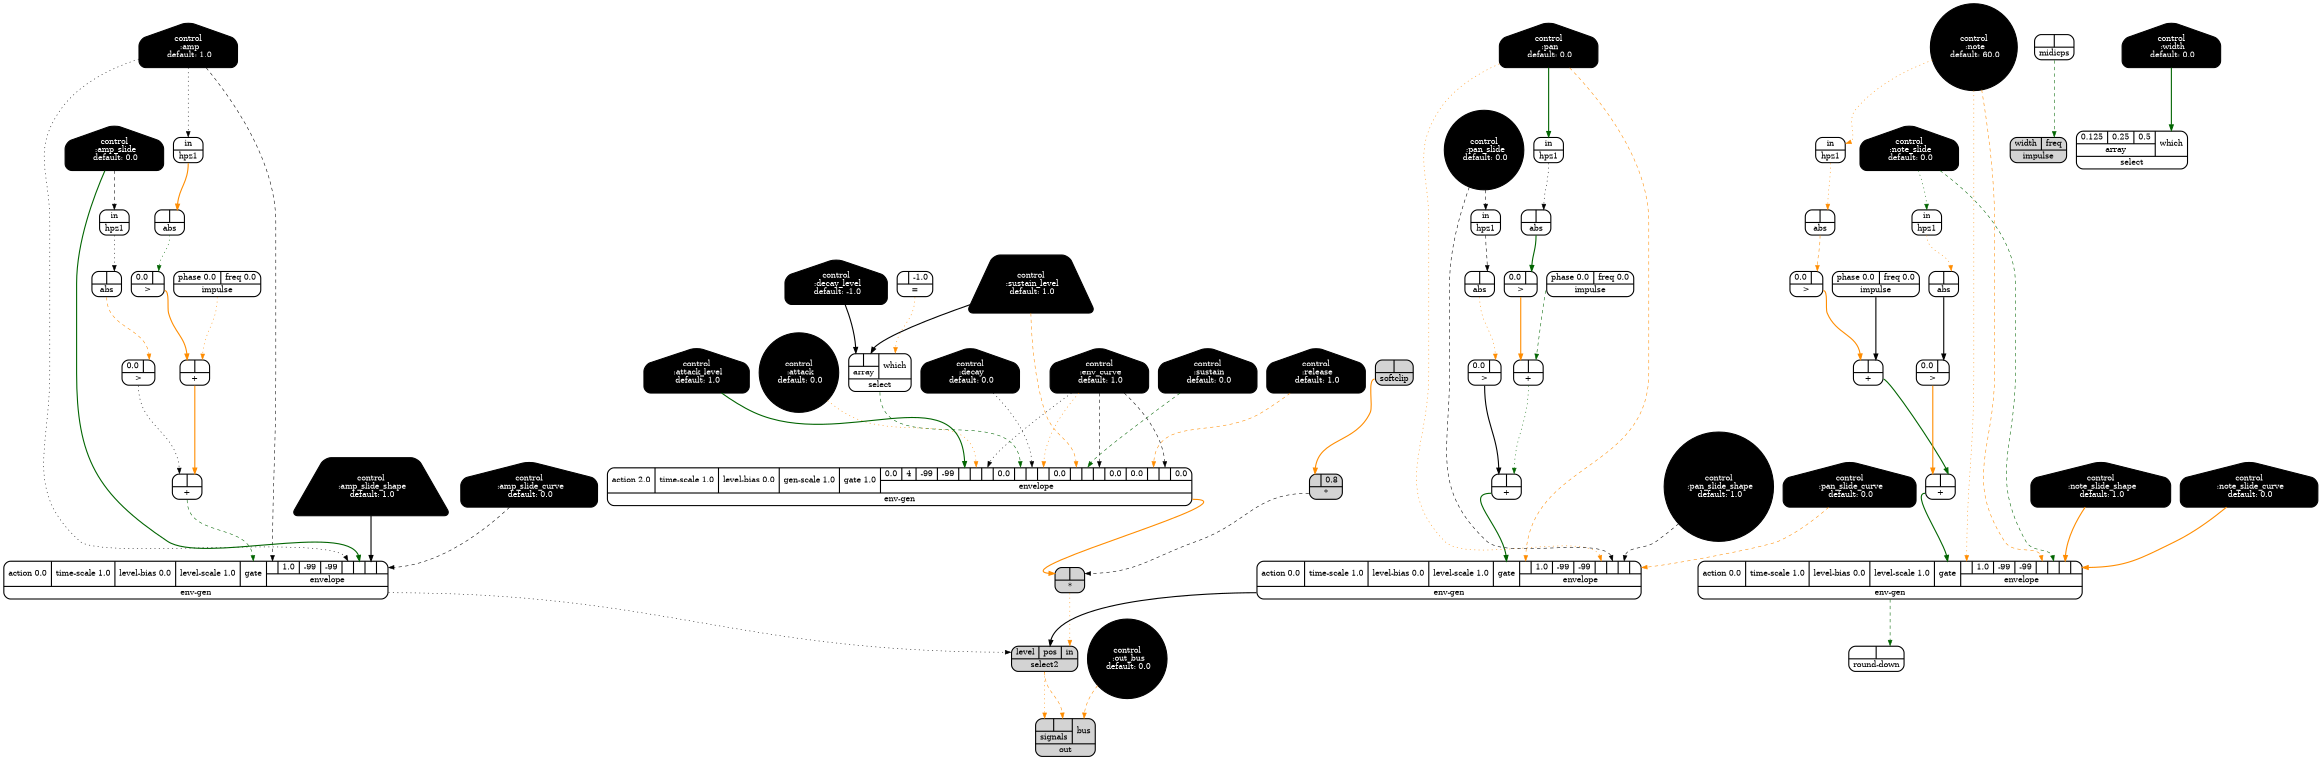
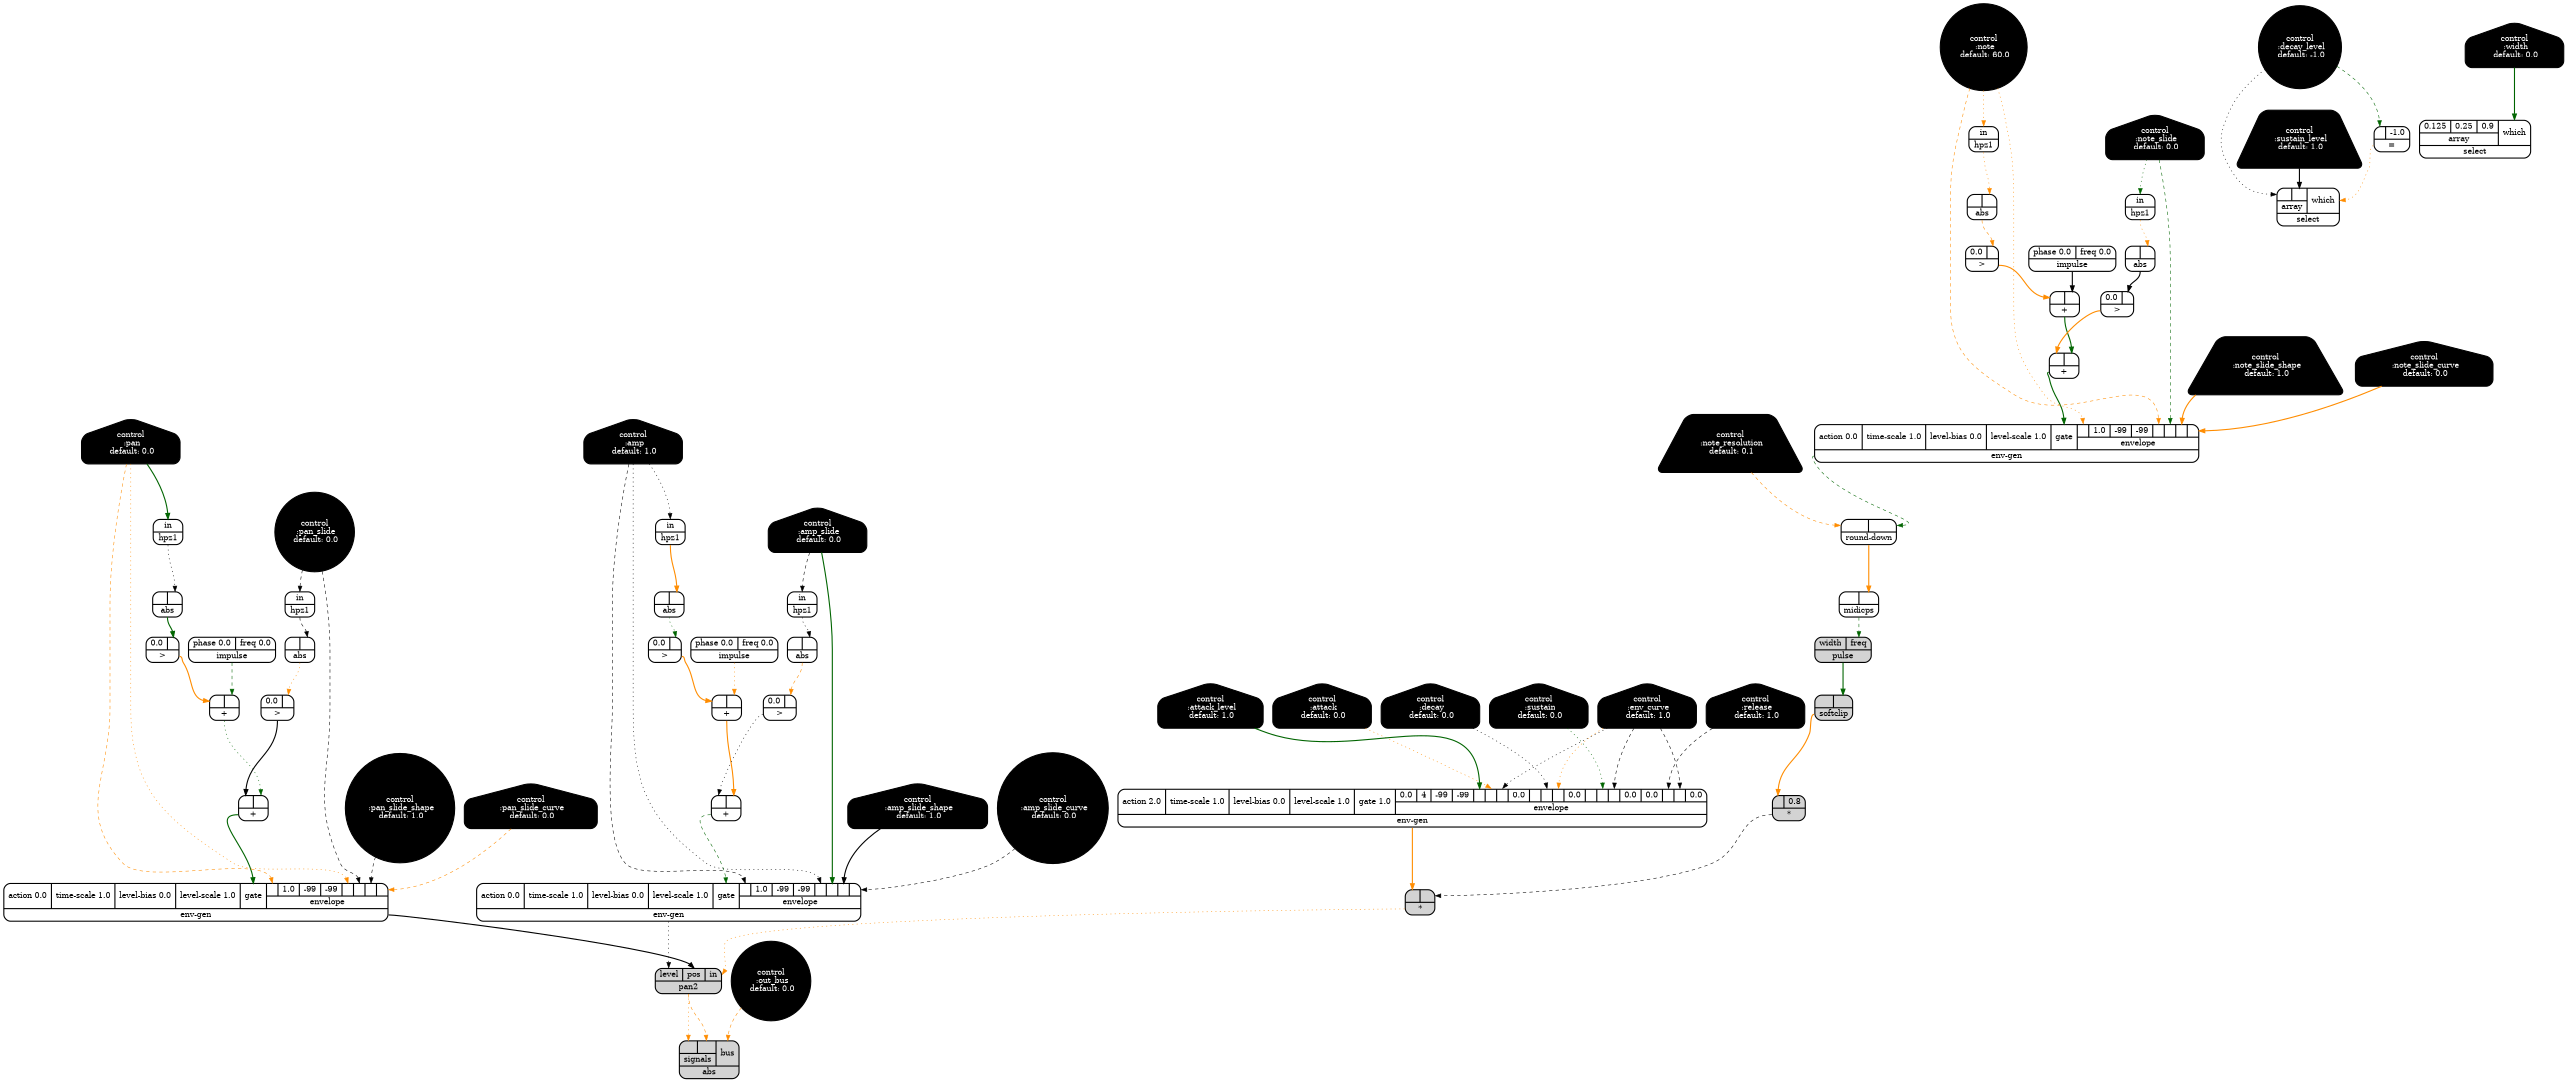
edge "control :decay_level default: -1.0" -> "-1.0": added
node "0.125": text "0.5" -> "0.9"
node "width": text "impulse" -> "pulse"
node "control :decay_level default: -1.0": shape house -> circle
edge "control :decay_level default: -1.0" -> "array": style bold -> dotted
node "control :attack default: 0.0": shape circle -> house
edge "control :sustain_level default: 1.0" -> "action 2.0": removed
edge "control :release default: 1.0" -> "action 2.0": color darkorange -> black
edge "control :sustain default: 0.0" -> "action 2.0": style dashed -> dotted
edge "array" -> "action 2.0": removed
node "control :note_resolution default: 0.1": added
node "action 2.0": text "gen-scale 1.0" -> "level-scale 1.0"
node "control :amp_slide_shape default: 1.0": shape trapezium -> house
node "control :amp_slide_curve default: 0.0": shape house -> circle
node "control :note_slide_shape default: 1.0": shape house -> trapezium
edge "round-down" -> "midicps": added
node "level": text "select2" -> "pan2"
edge "width" -> "softclip": added
node "signals": text "out" -> "abs"
